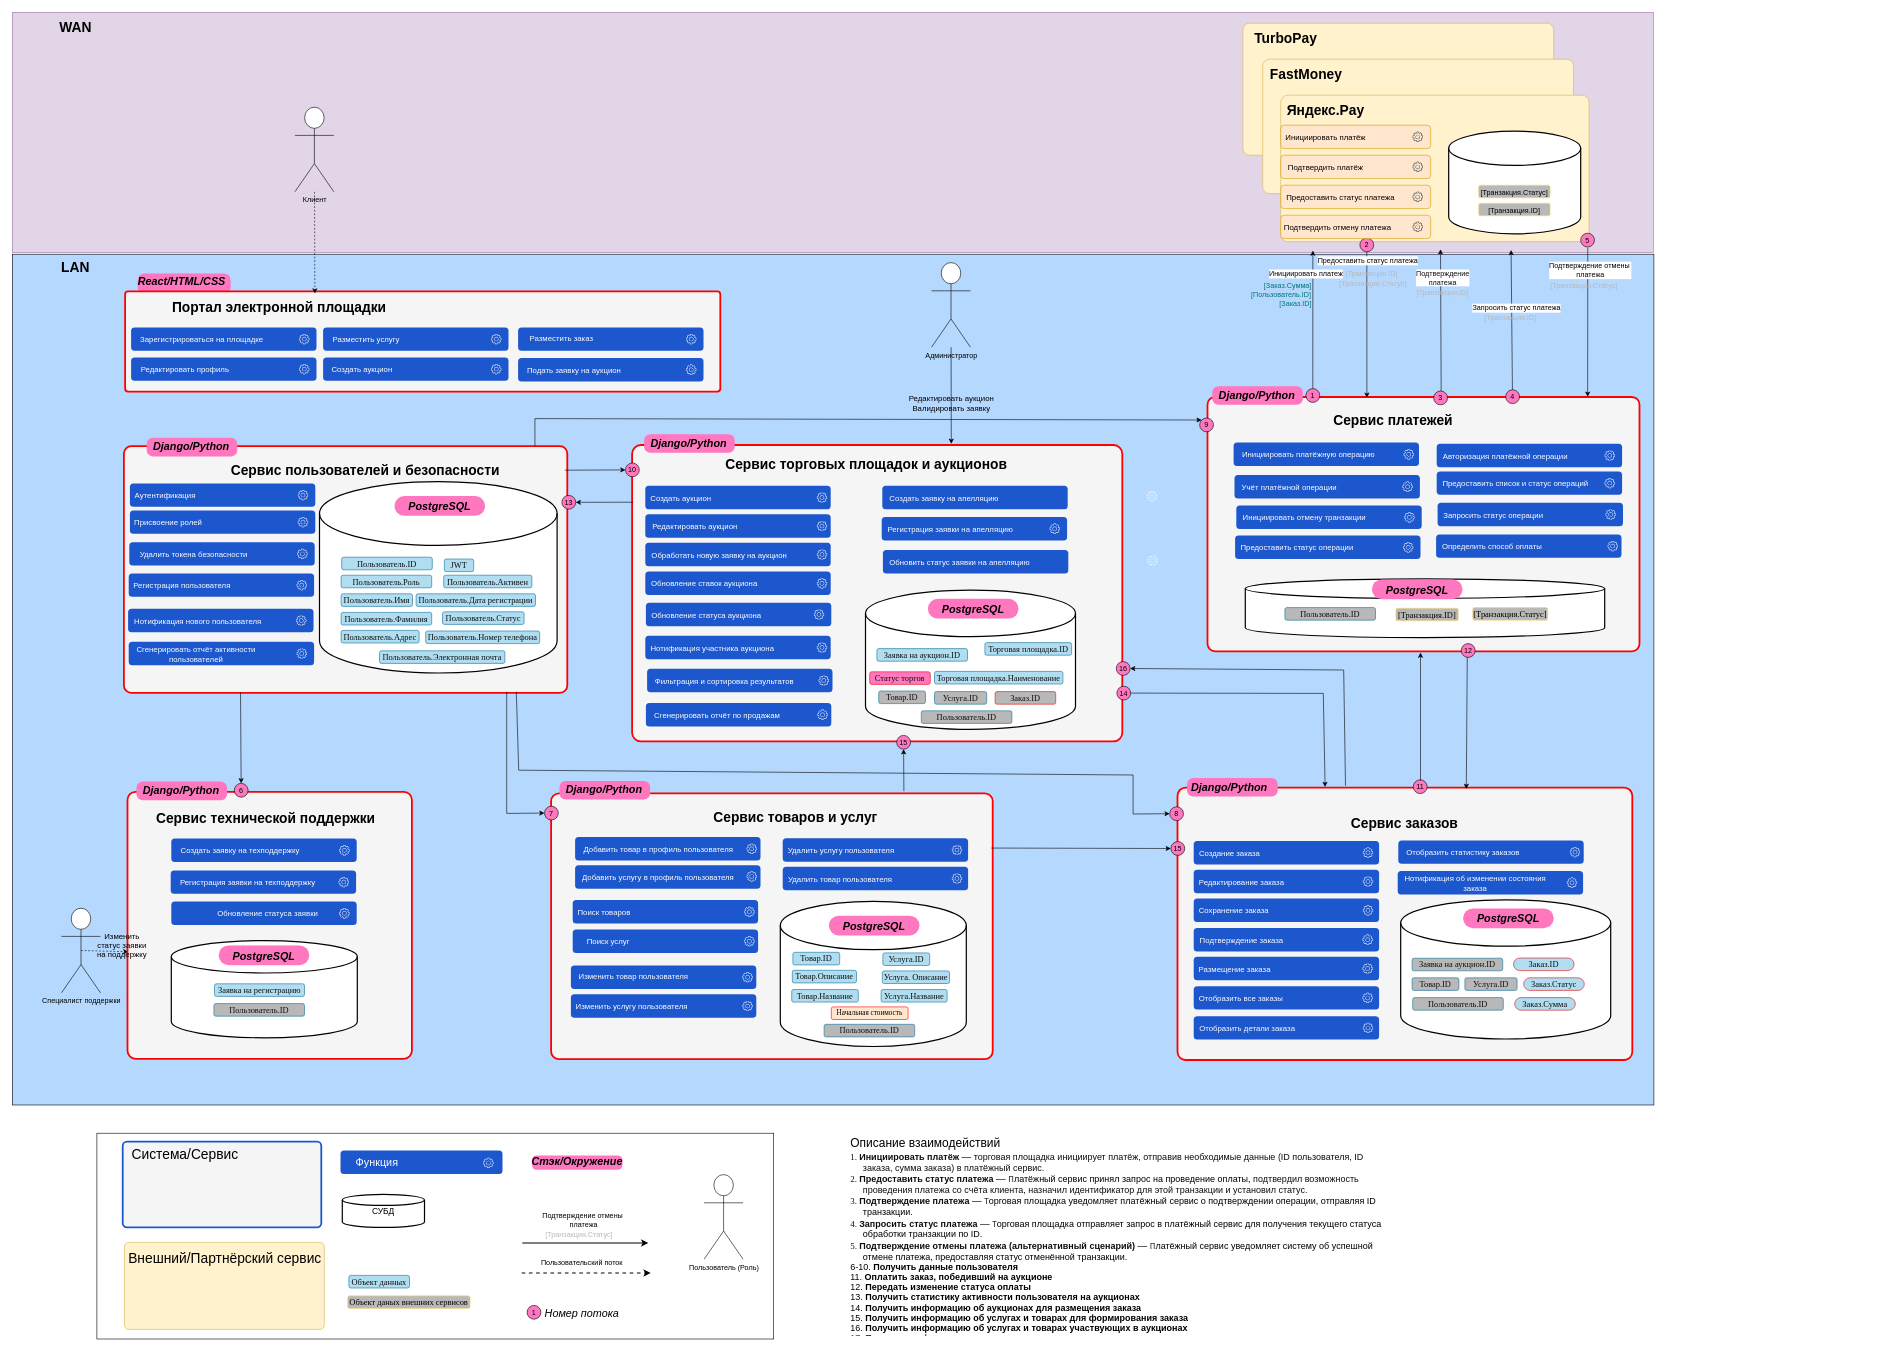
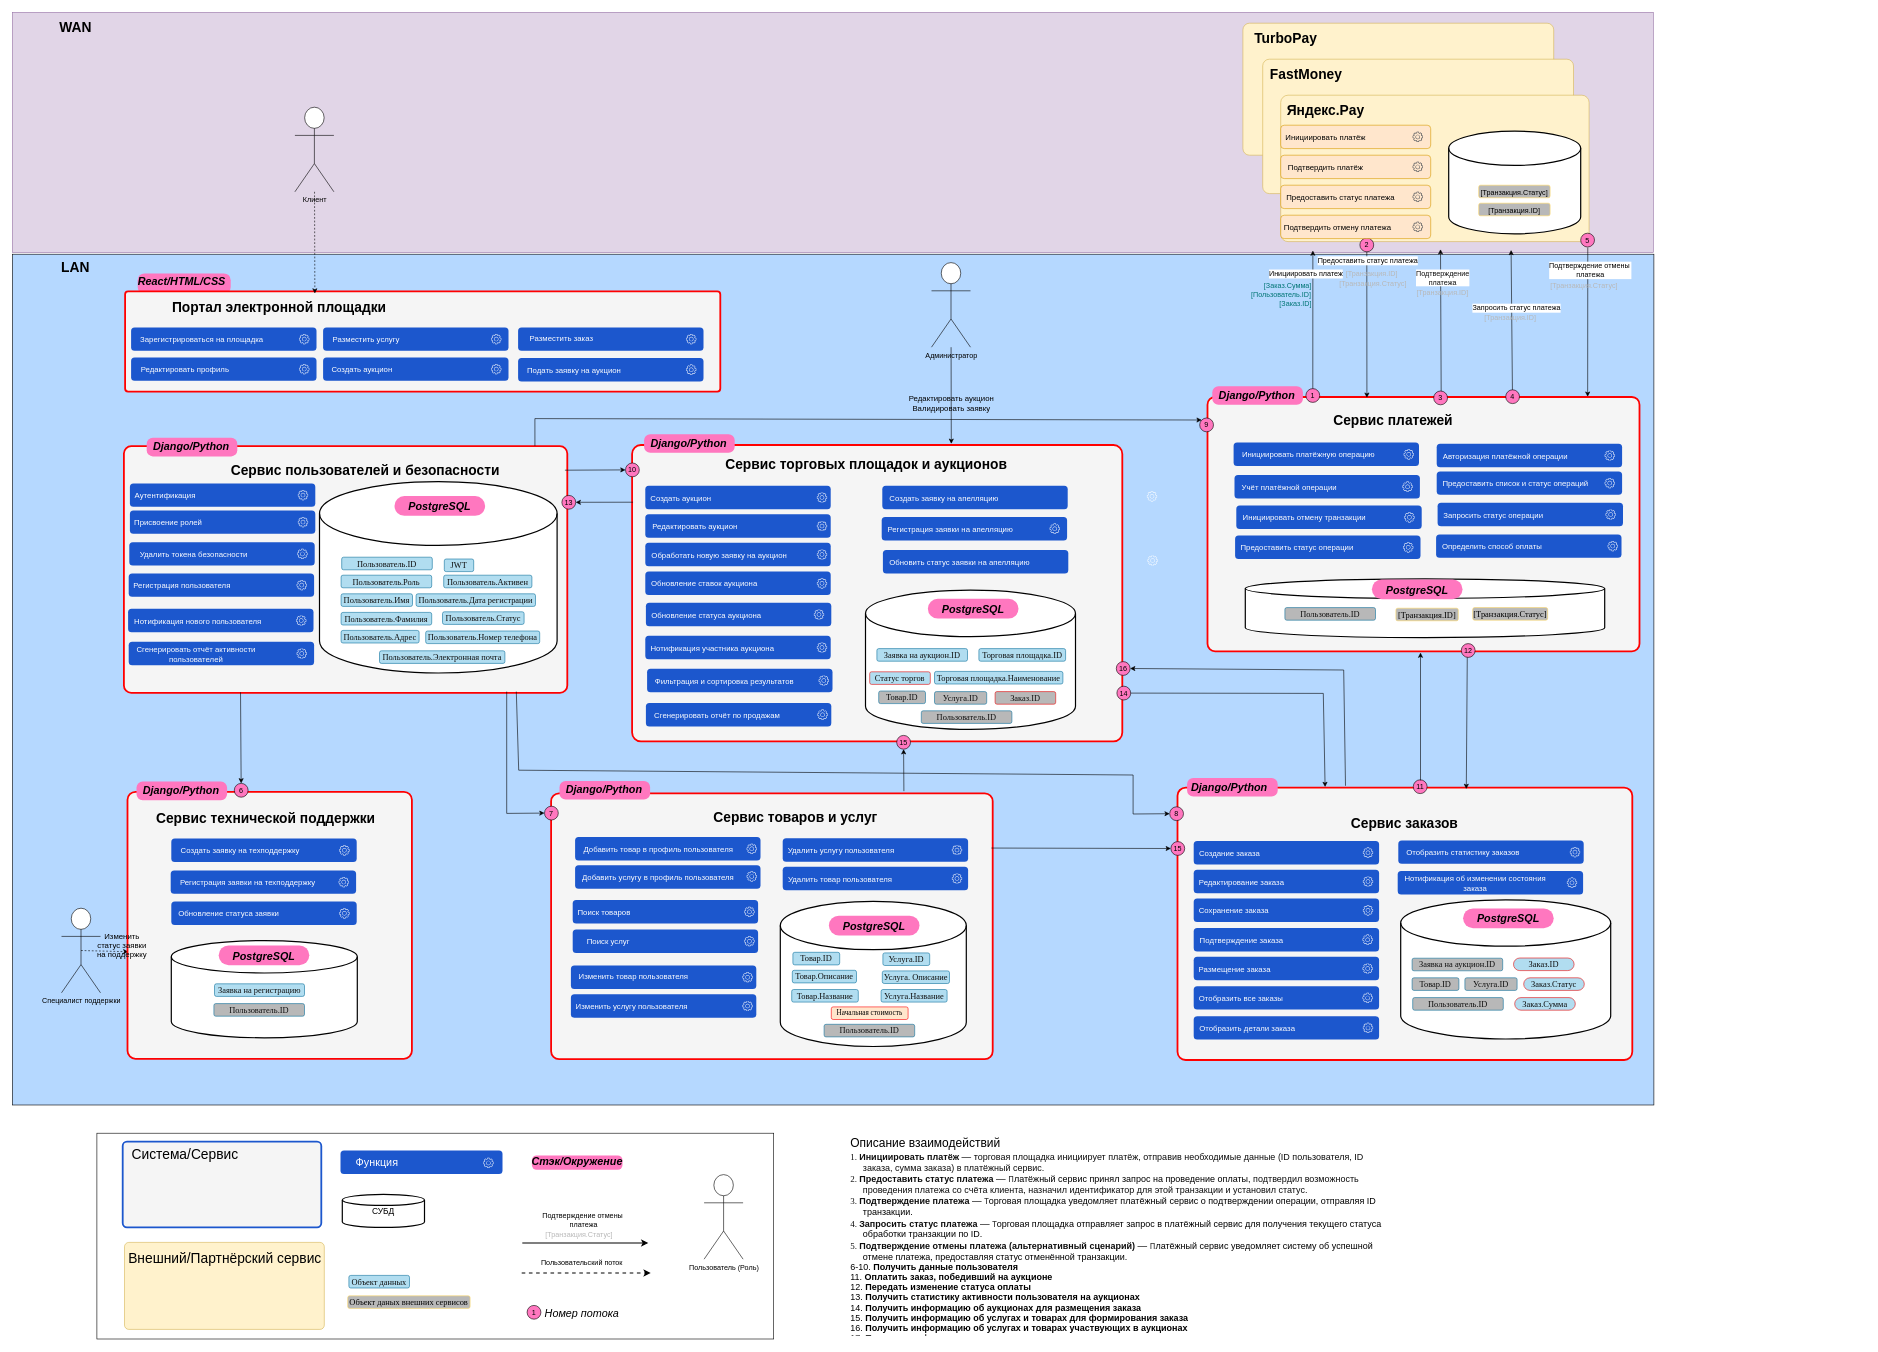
node "Зарегистрироваться на площадке": label "Зарегистрироваться на площадке" -> "Зарегистрироваться на площадка"
node "Торговая площадка.ID": moved (1028, 649) -> (1022, 655)
node "Статус торгов": fillcolor #ff77bf -> #b1ddf0
node "Обновление статуса заявки": moved (268, 913) -> (229, 913)
